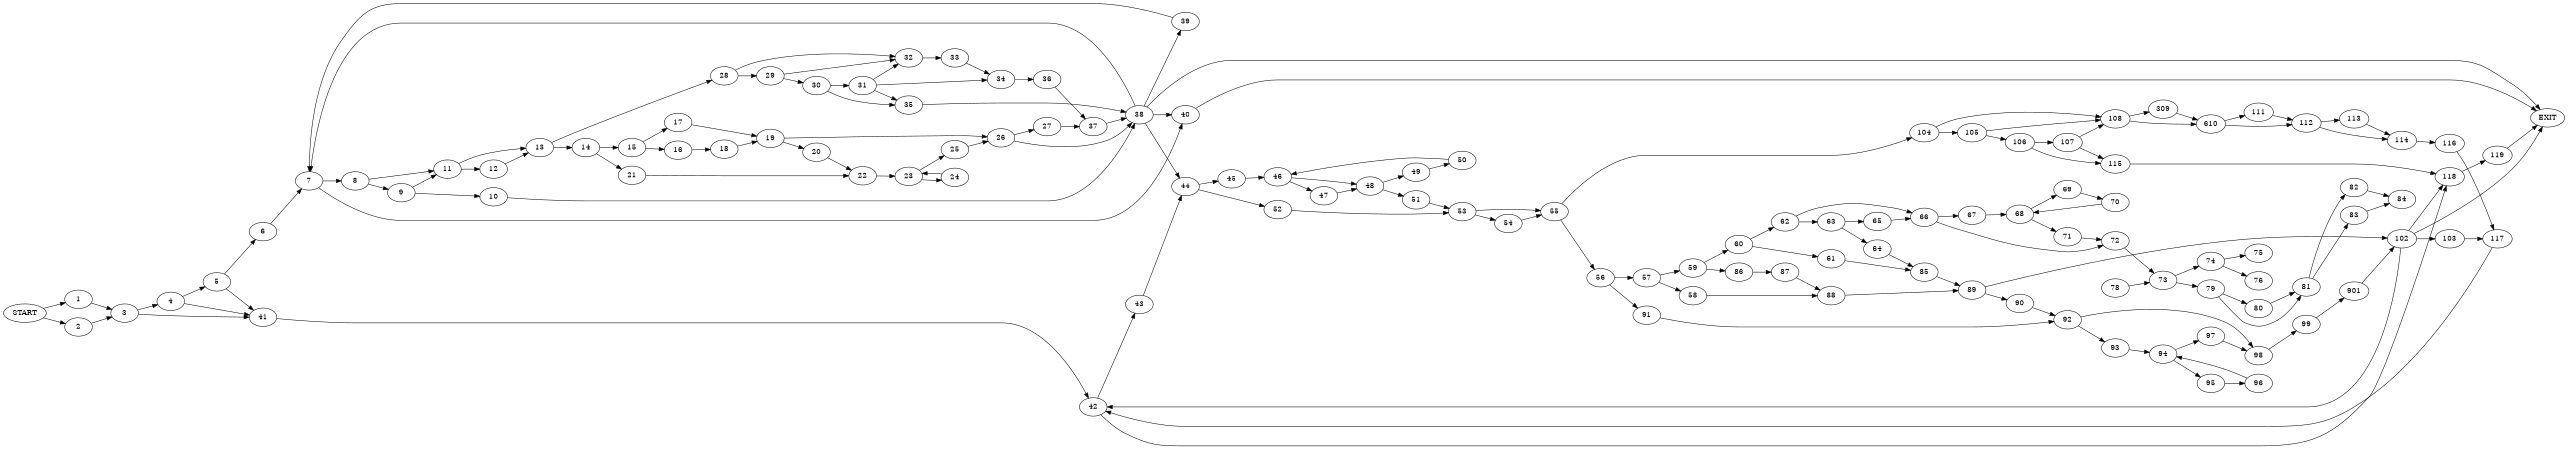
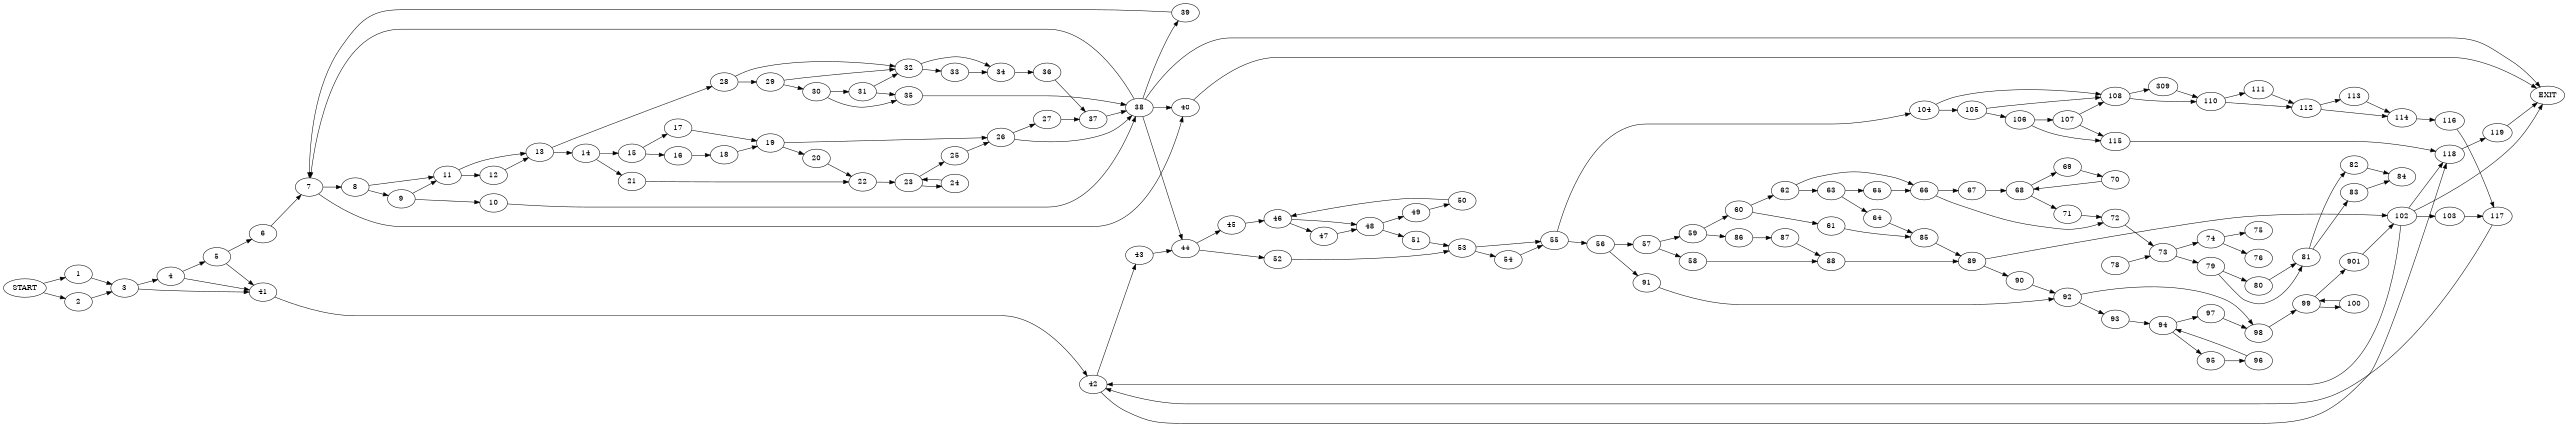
edge "31" -> "34": now "32" -> "34"
node "610": label "610" -> "110"
node "100": added
